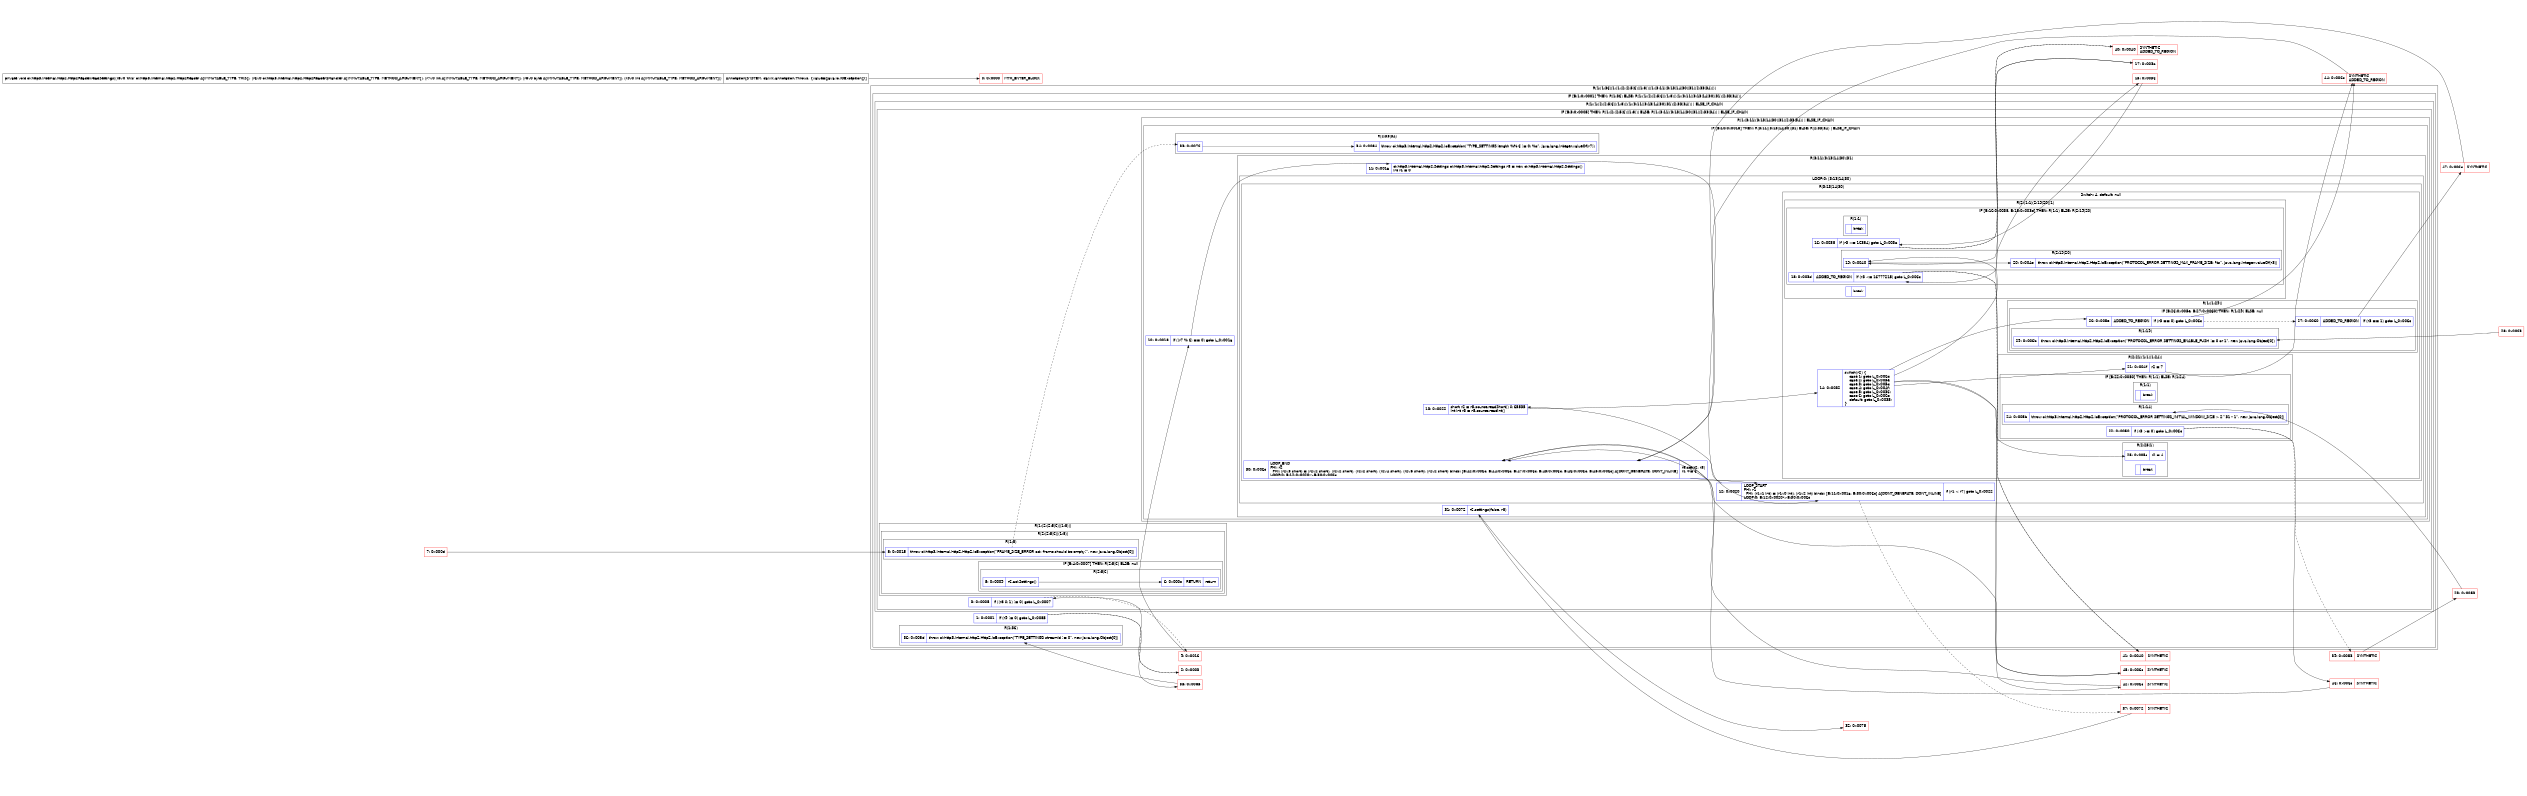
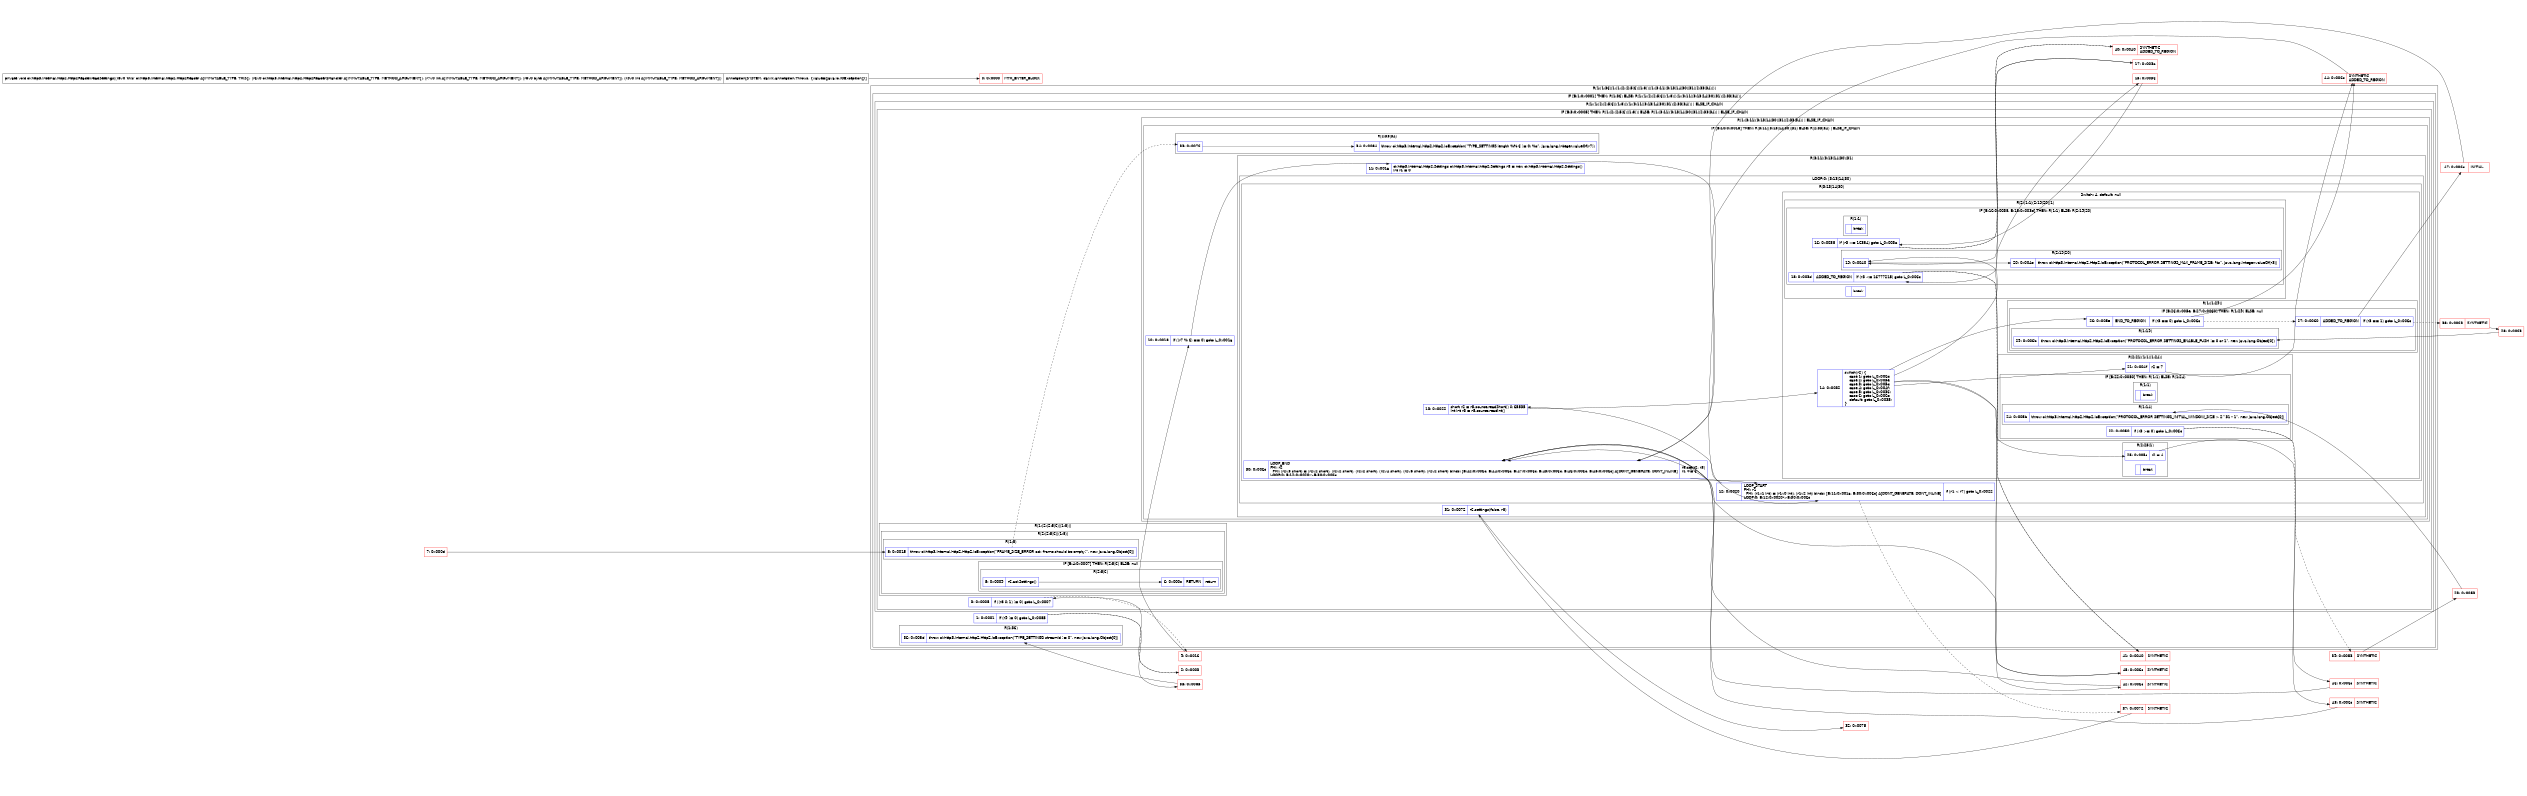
node "47: 0x006c": text "SYNTHETIC" -> "INITIAL"
node "26: 0x005e": text "ADDED_TO_REGION" -> "END_TO_REGION"
node "38: 0x0063": added
node "43: 0x006c": added
